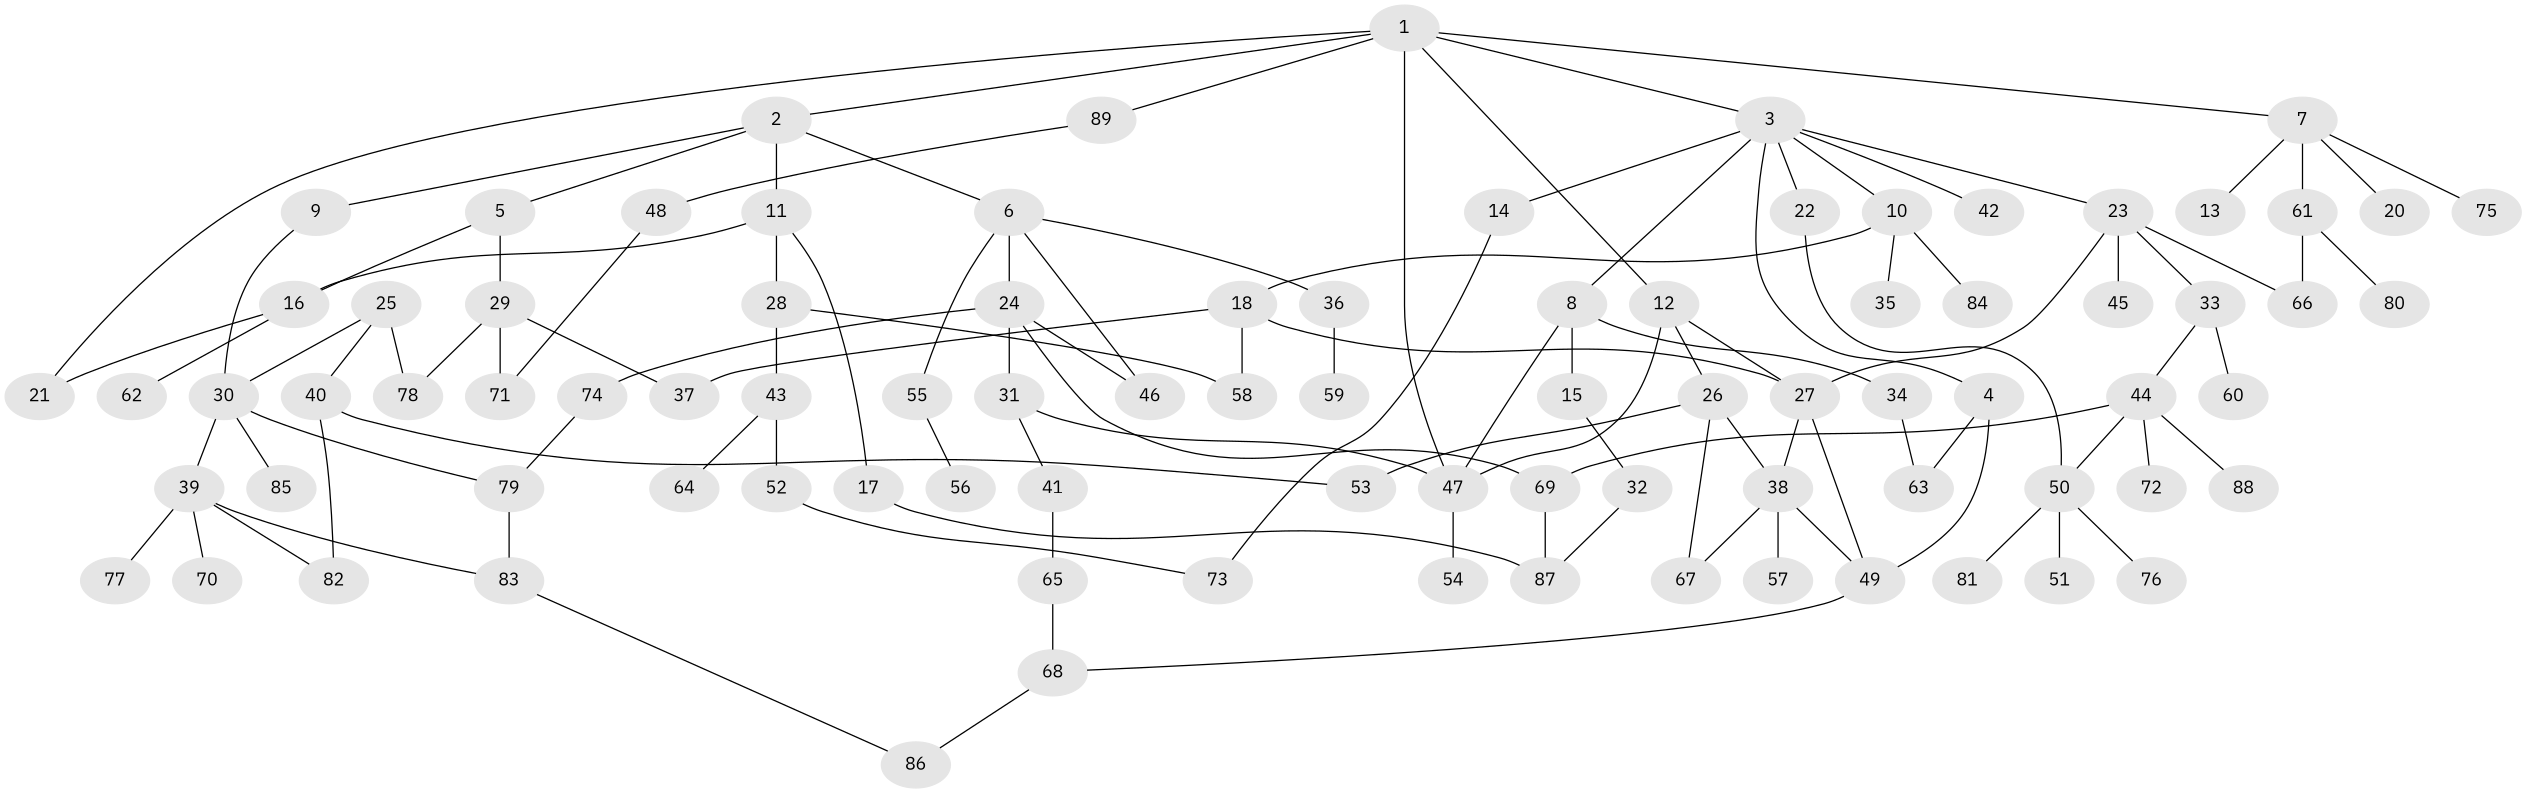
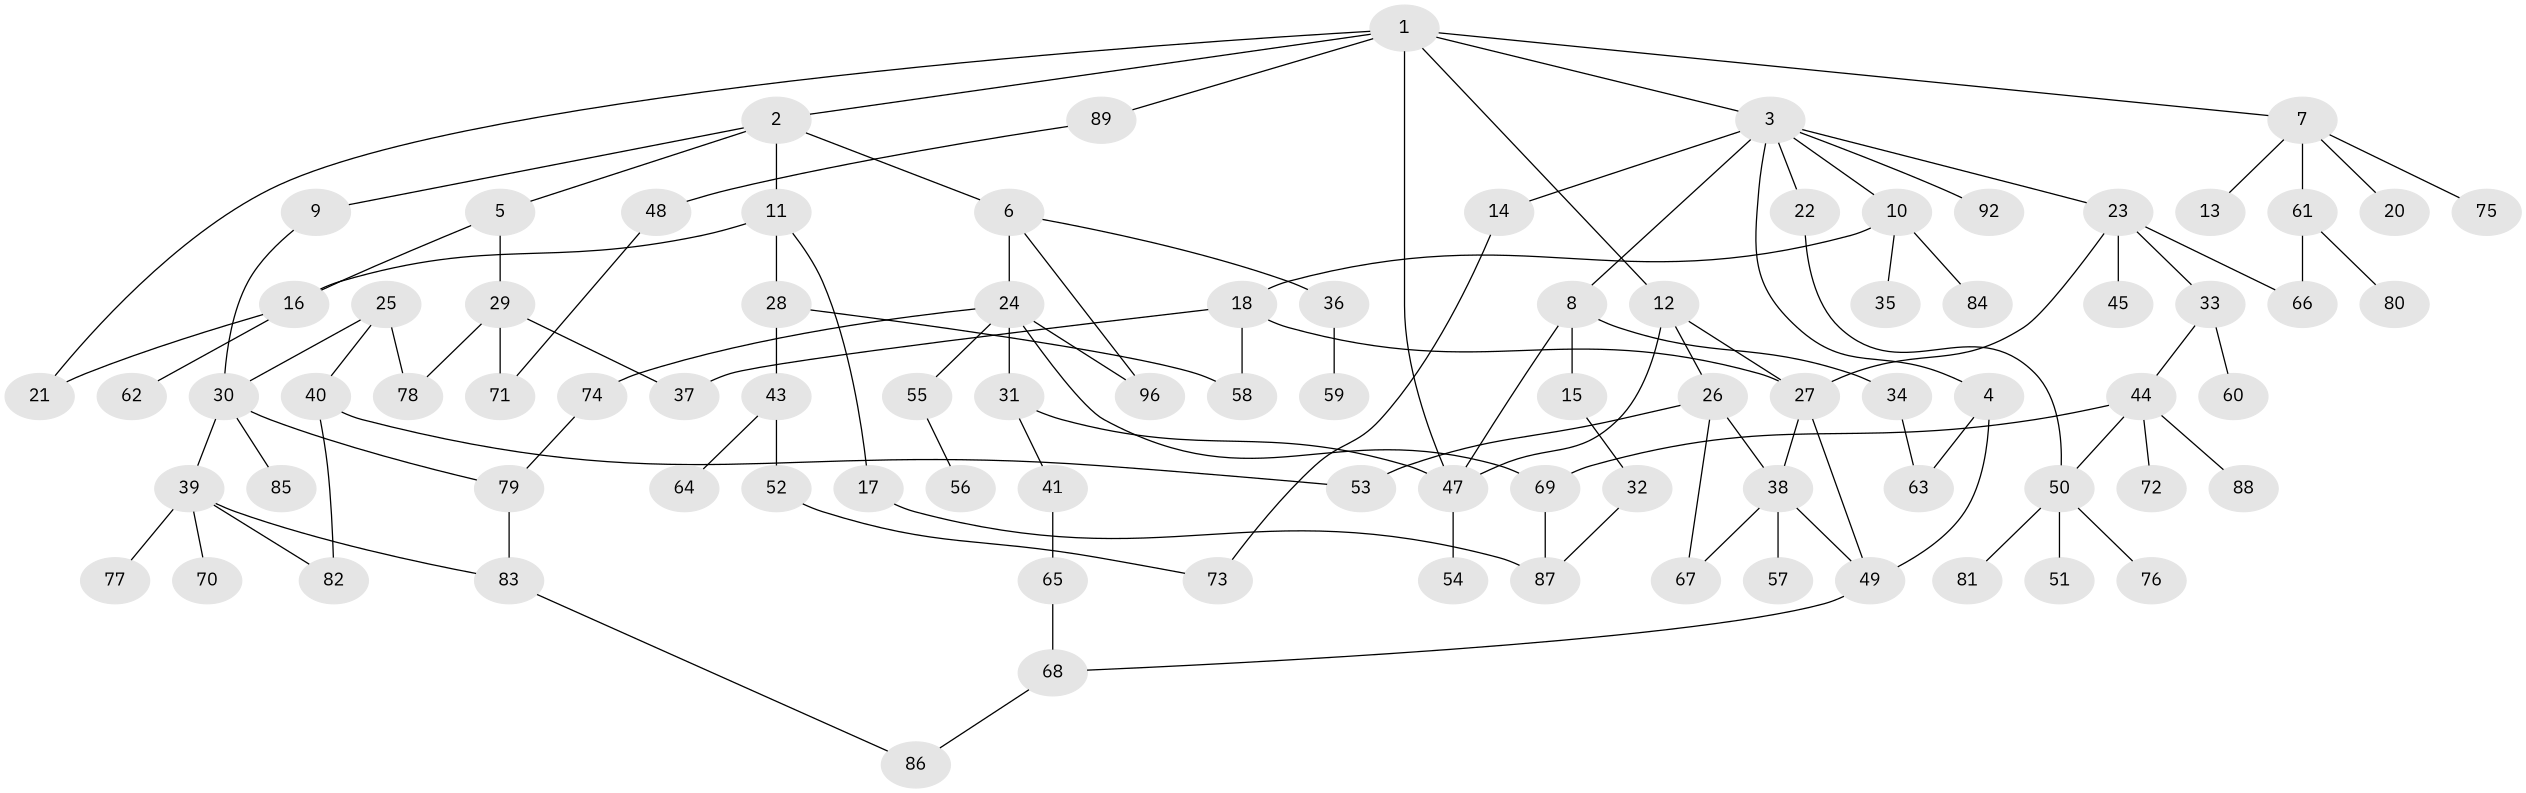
node "42": label "42" -> "92"
edge "6" -- "55": now "24" -- "55"
node "46": label "46" -> "96"
